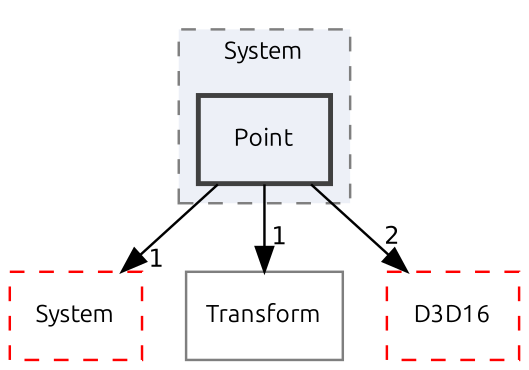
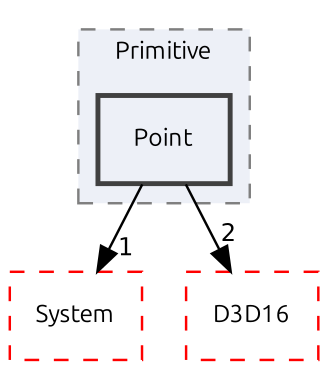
cluster "System": label "System" -> "Primitive"
node "Transform": removed
